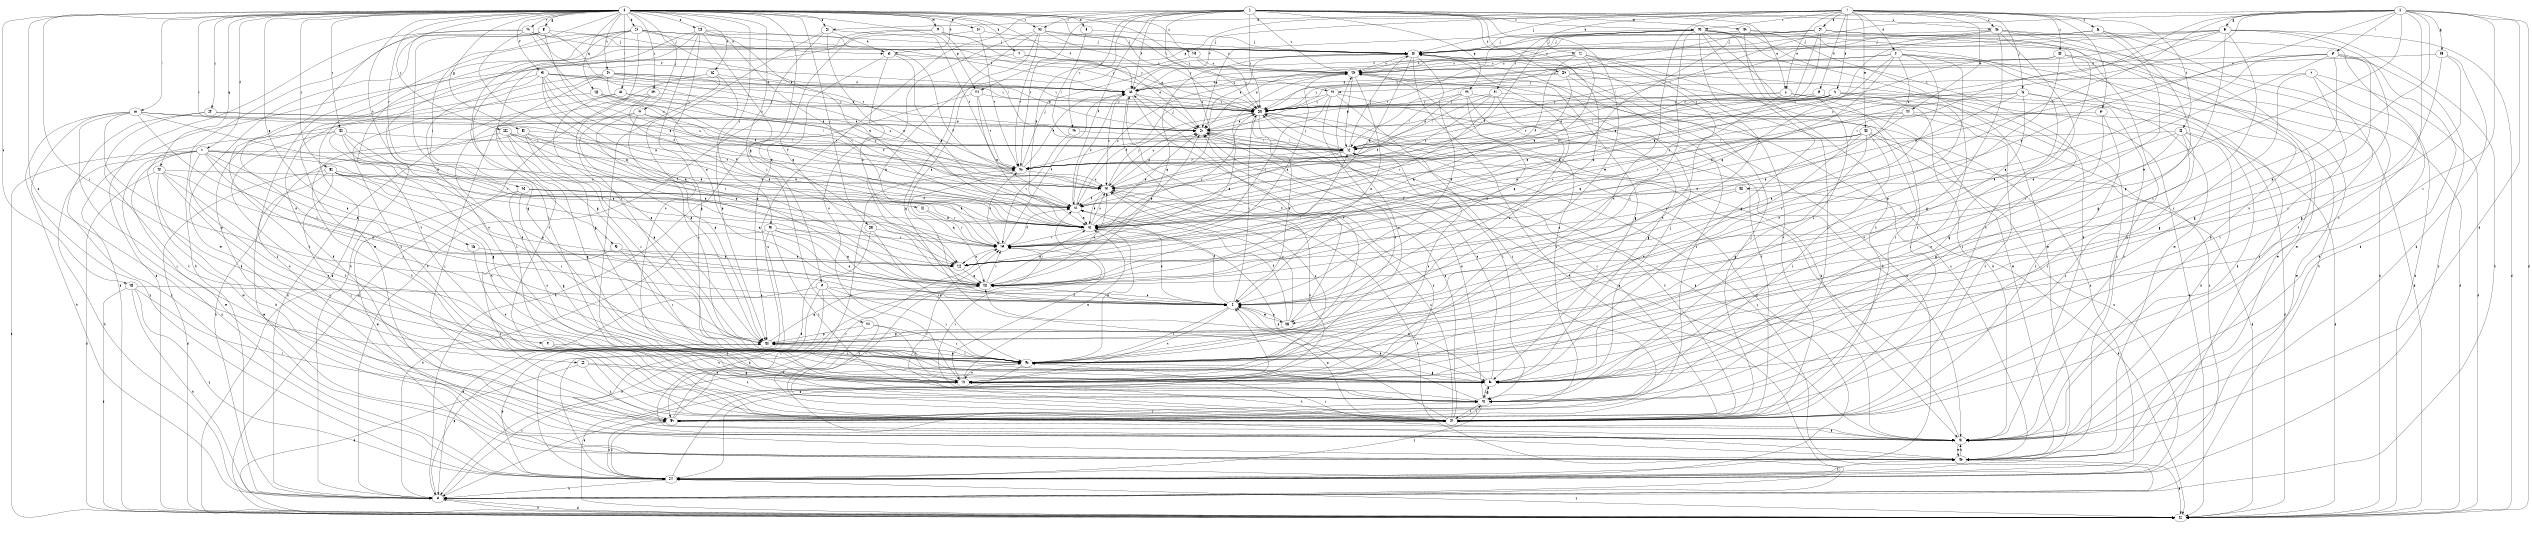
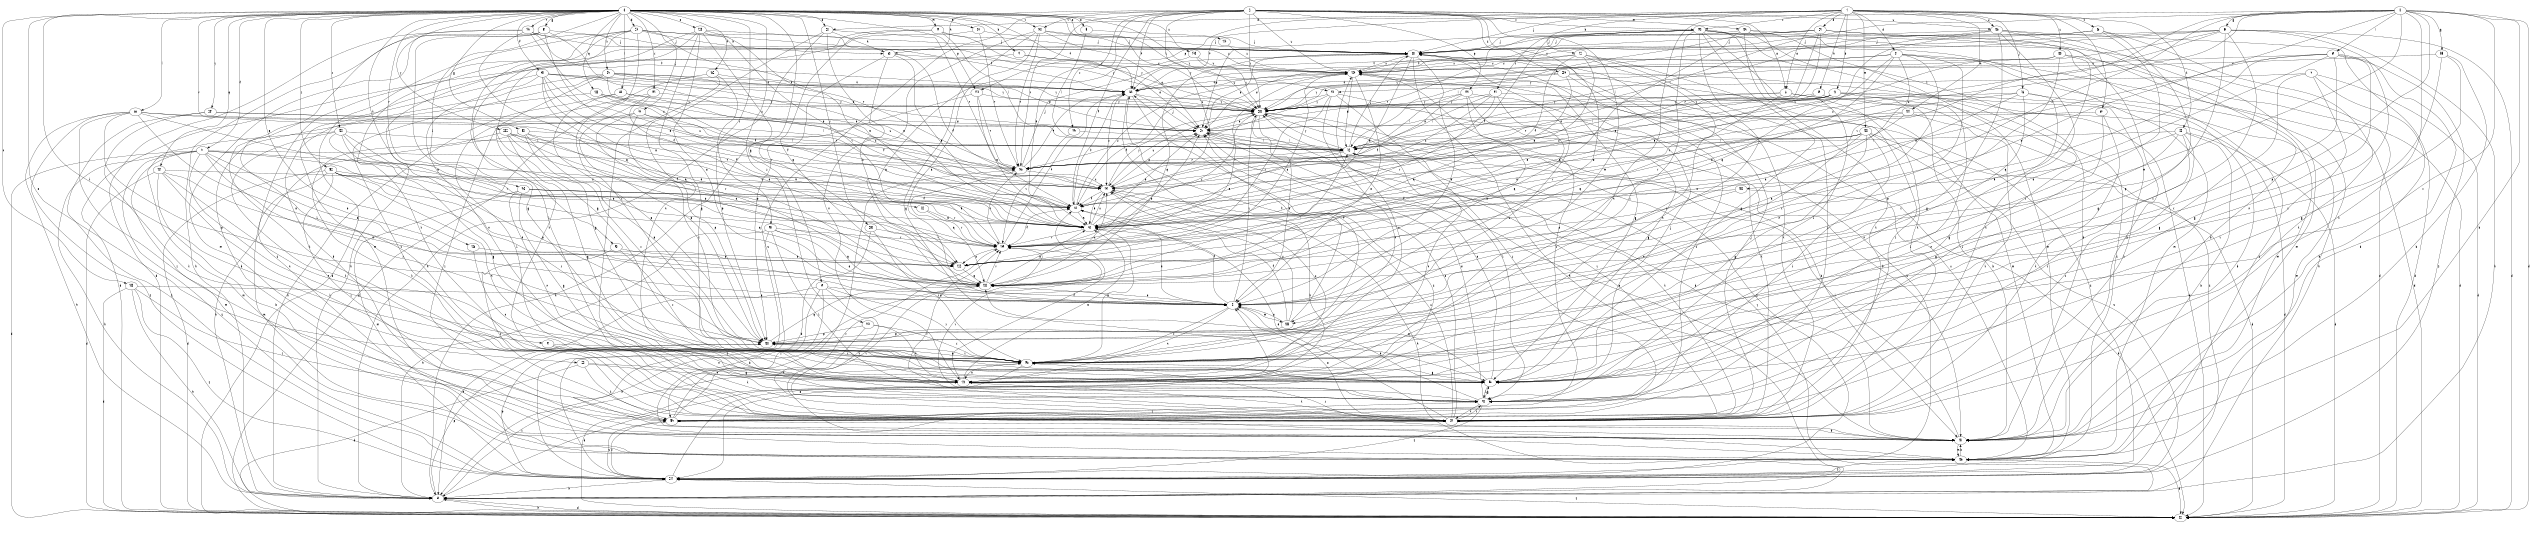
node "117": added
node "392": label "392" -> "192"
edge "120" -> "138": label "q" -> "v"
